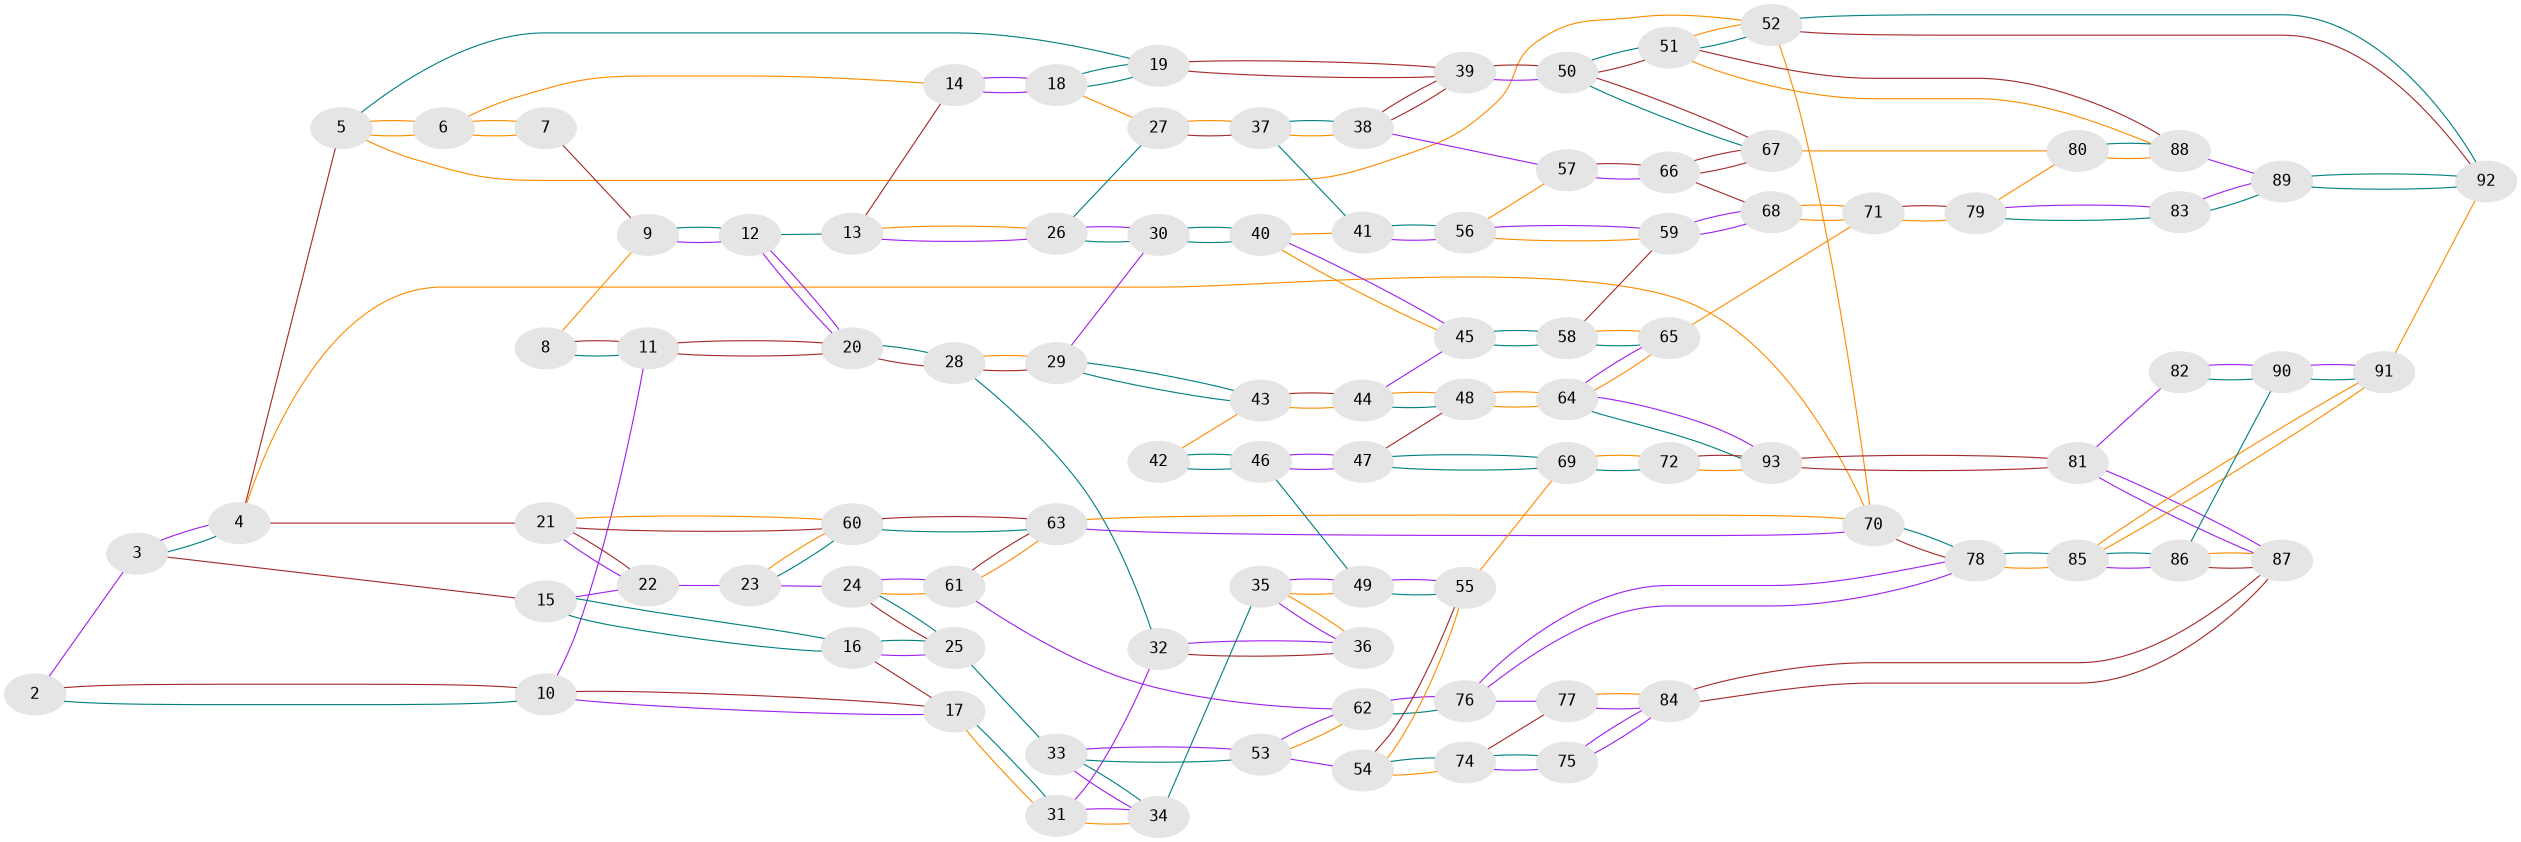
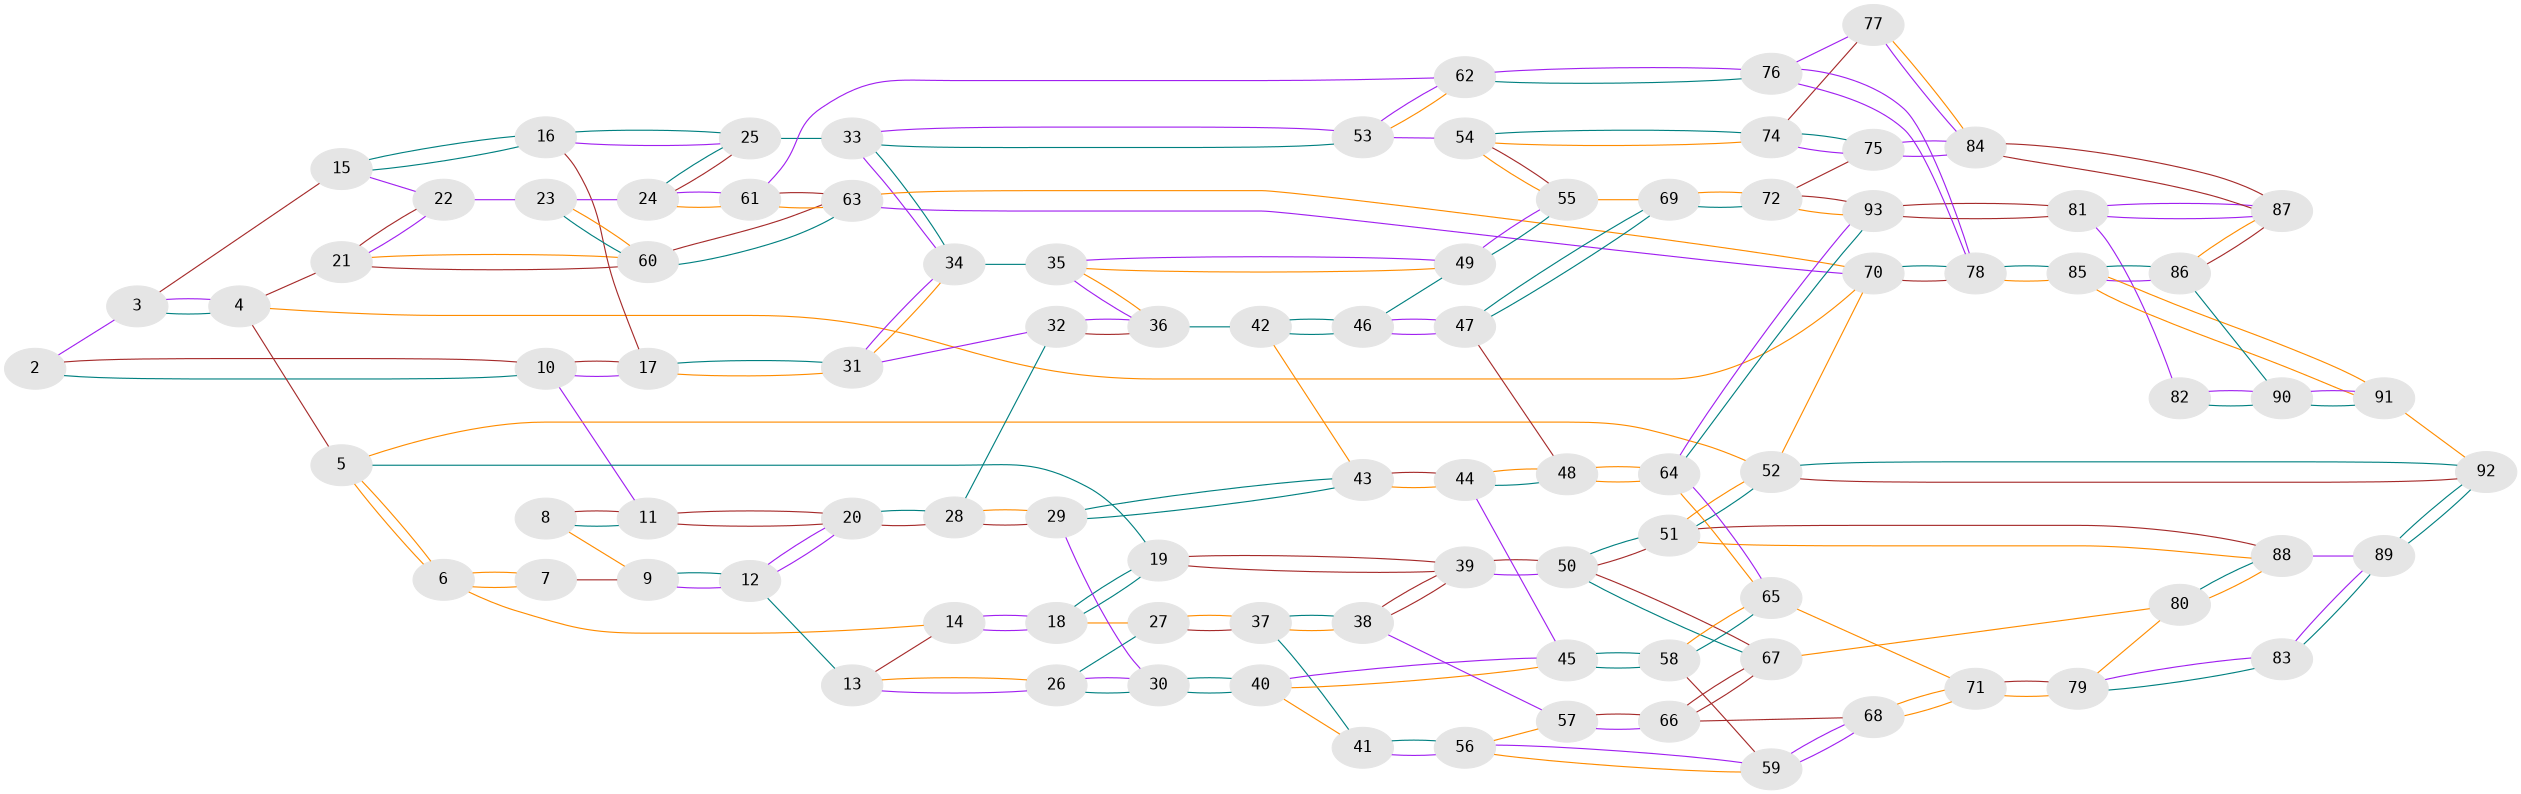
edge "75" -- "72": added
edge "36" -- "42": added
